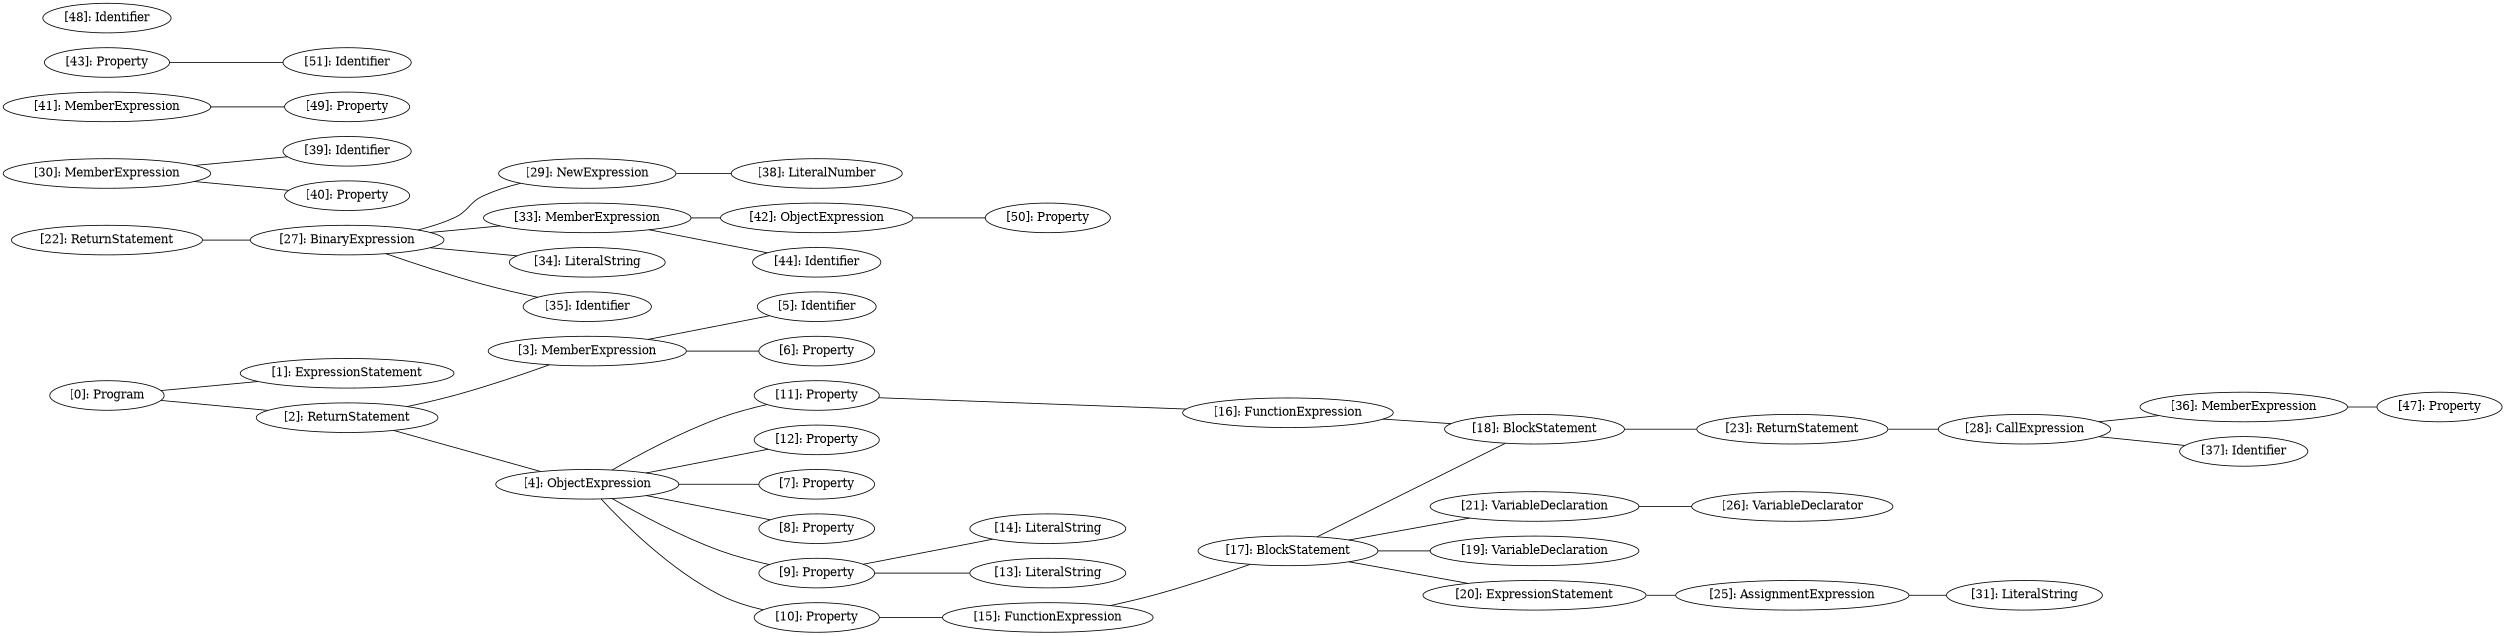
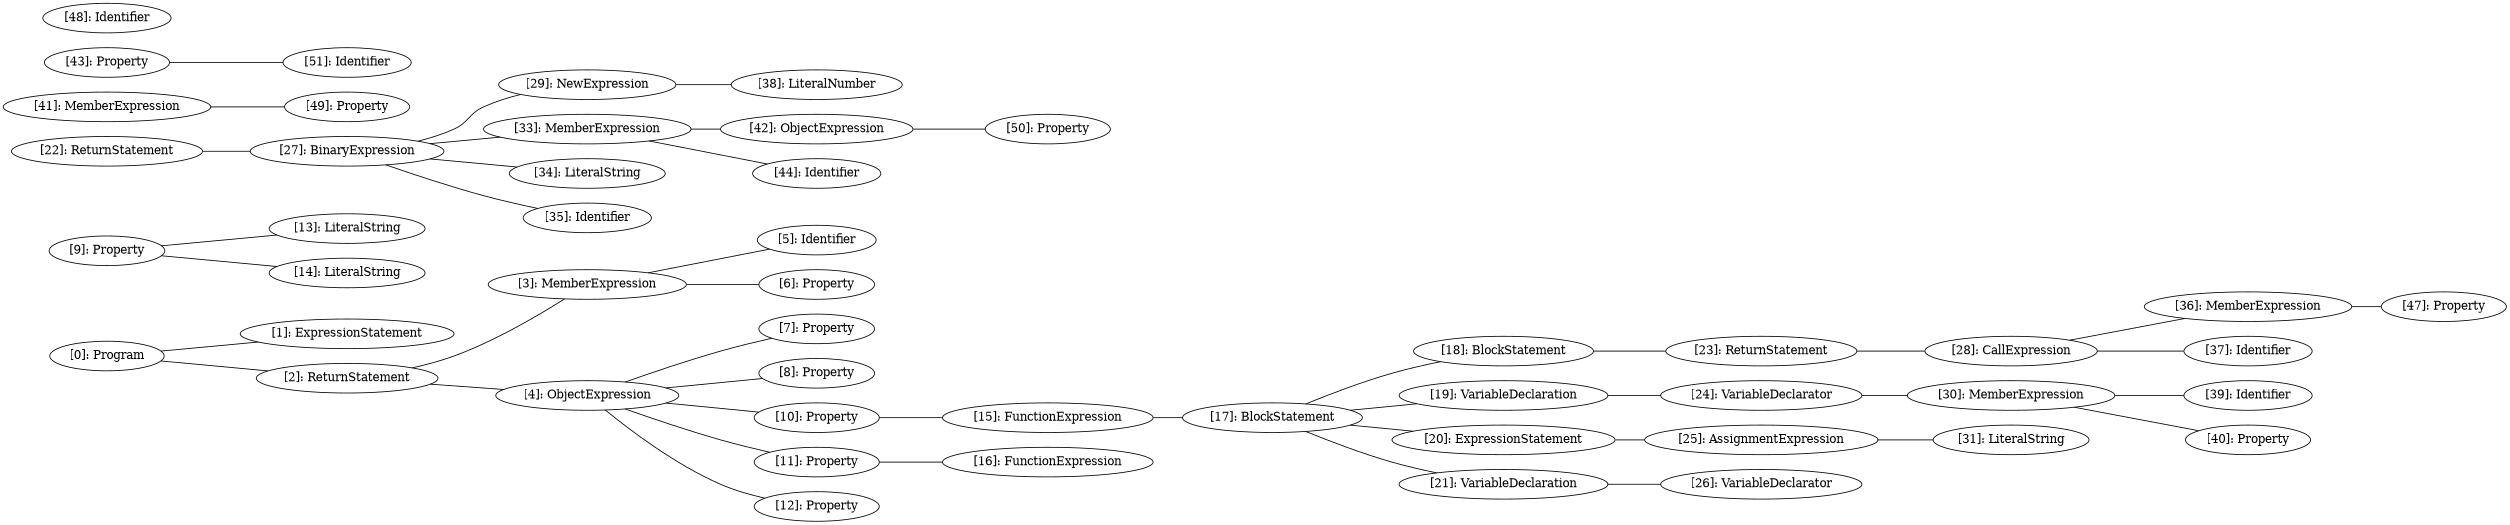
node "[24]: VariableDeclarator": added
edge "[16]: FunctionExpression" -- "[18]: BlockStatement": removed
edge "[4]: ObjectExpression" -- "[9]: Property": removed
